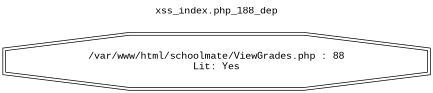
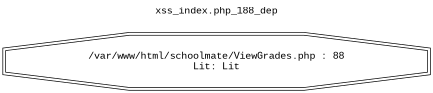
node "/var/www/html/schoolmate/ViewGrades.php : 88 Lit: Yes": label "/var/www/html/schoolmate/ViewGrades.php : 88 Lit: Yes" -> "/var/www/html/schoolmate/ViewGrades.php : 88 Lit: Lit"
